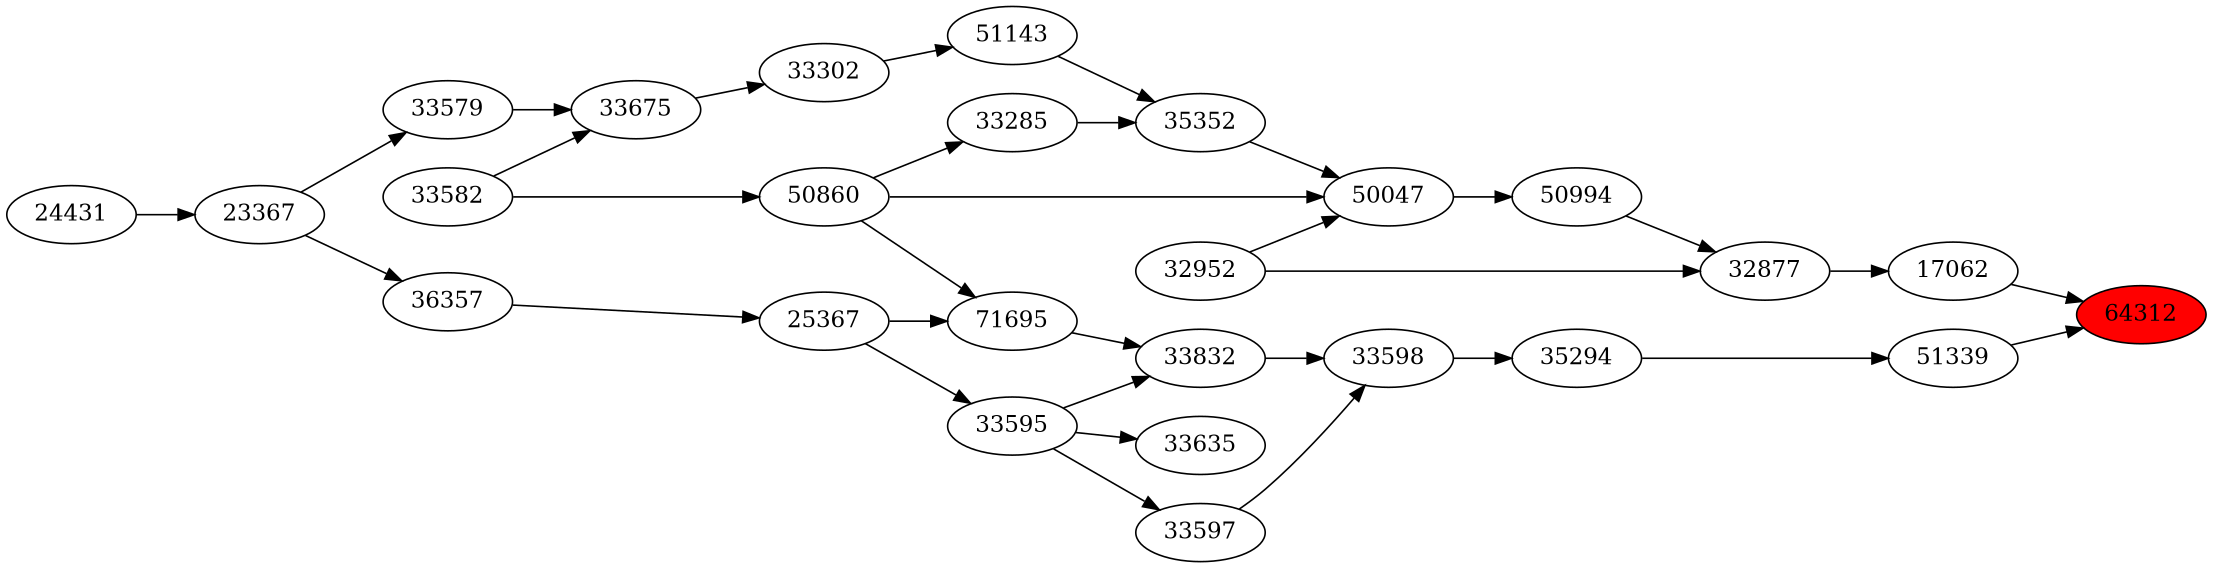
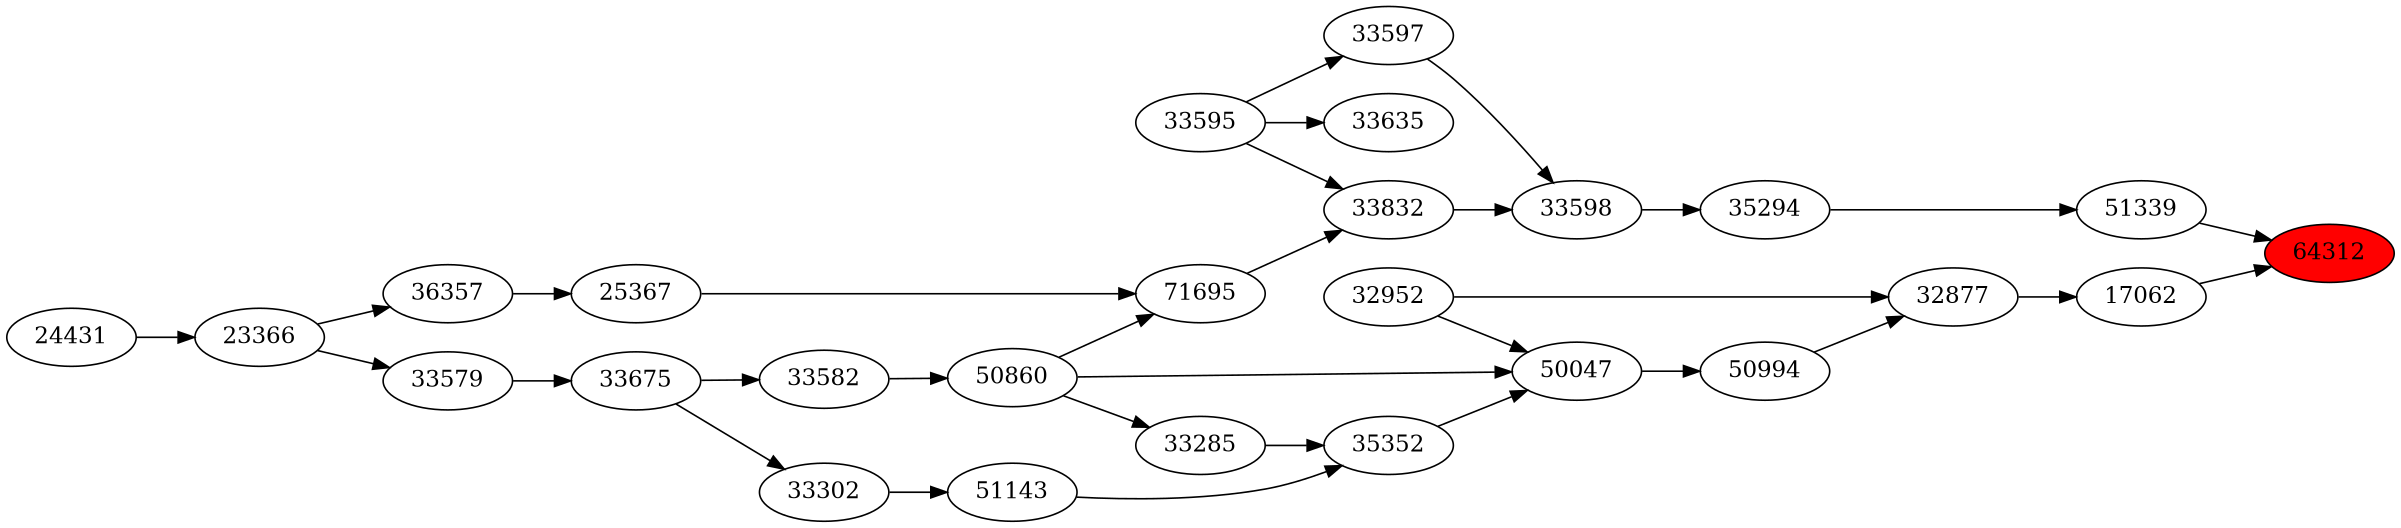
edge "33582" -> "33675": reversed
node "23367": label "23367" -> "23366"
edge "25367" -> "33595": removed
